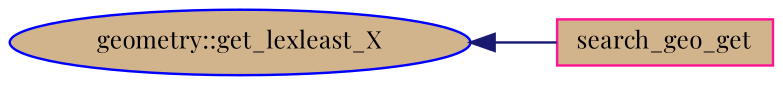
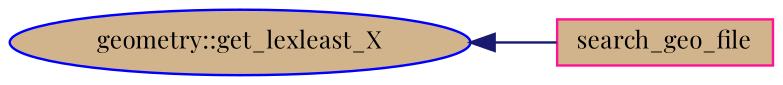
node "search_geo_get": label "search_geo_get" -> "search_geo_file"
